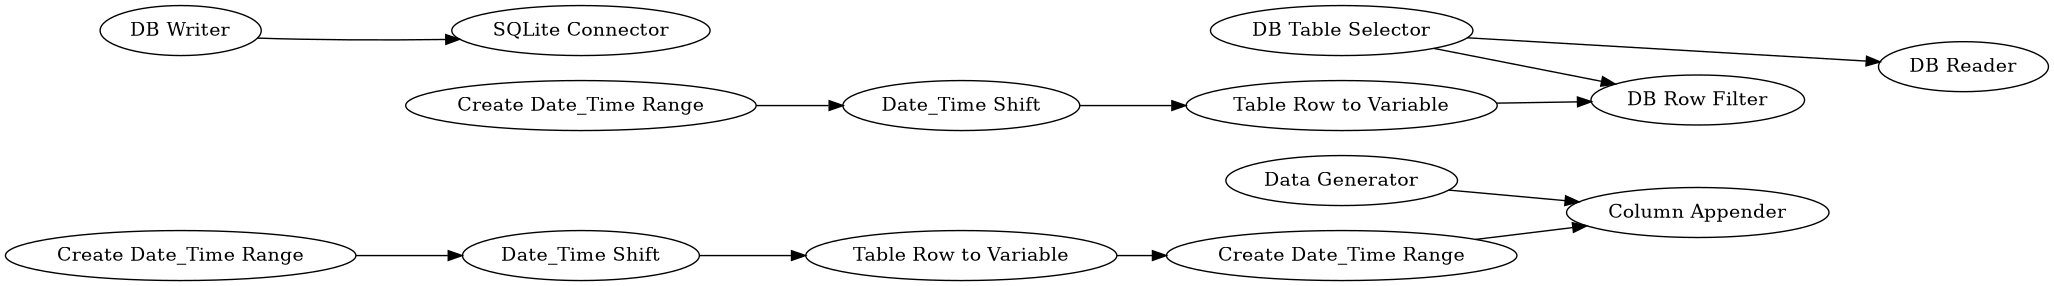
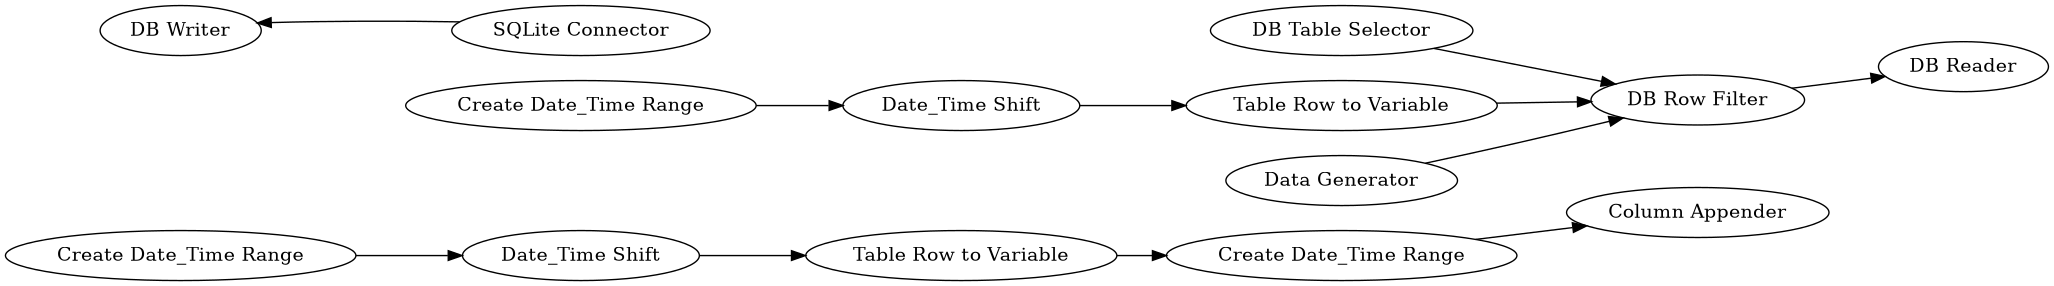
edge "DB Writer" -> "SQLite Connector": reversed
edge "DB Table Selector" -> "DB Reader": now "DB Row Filter" -> "DB Reader"
edge "Data Generator" -> "Column Appender": now "Data Generator" -> "DB Row Filter"
